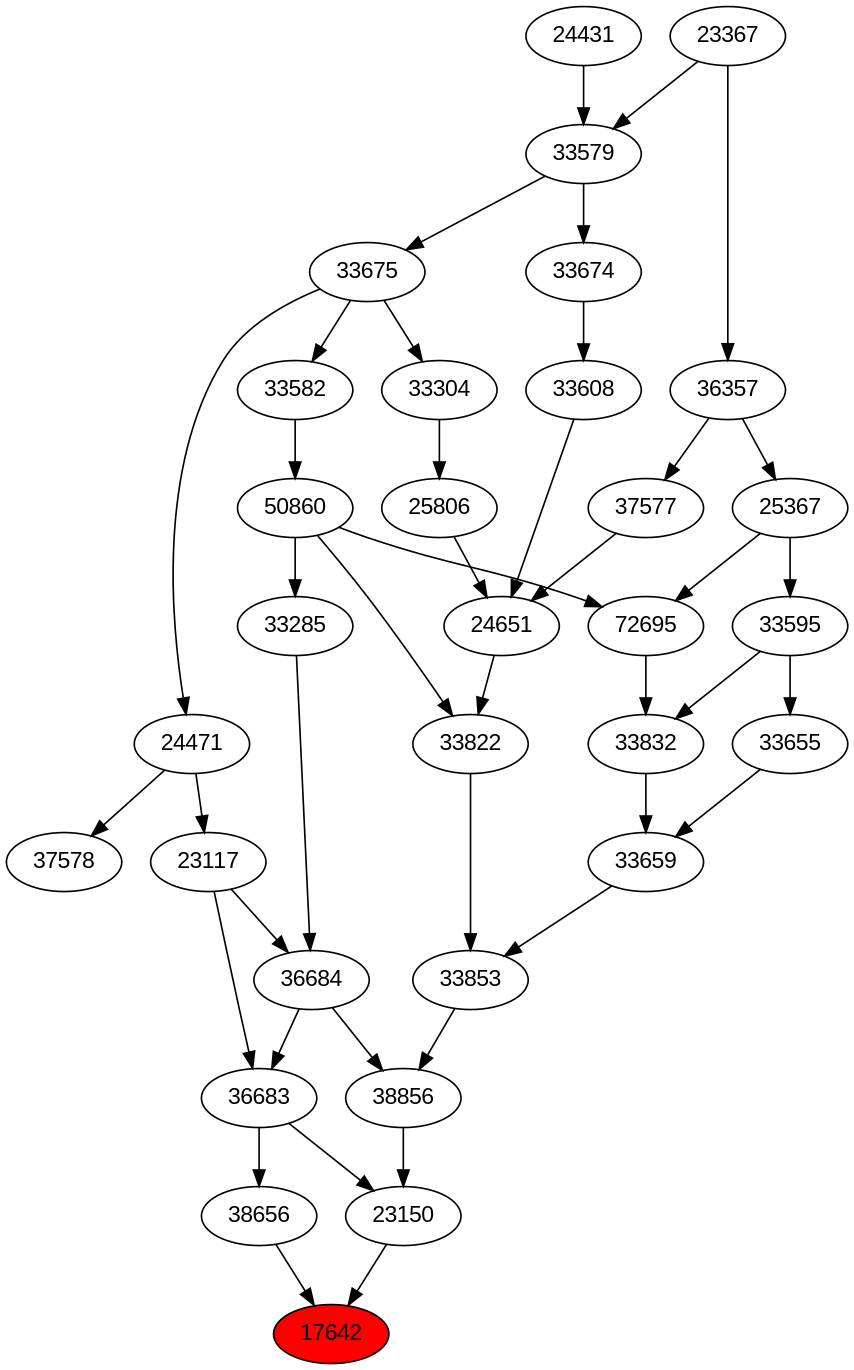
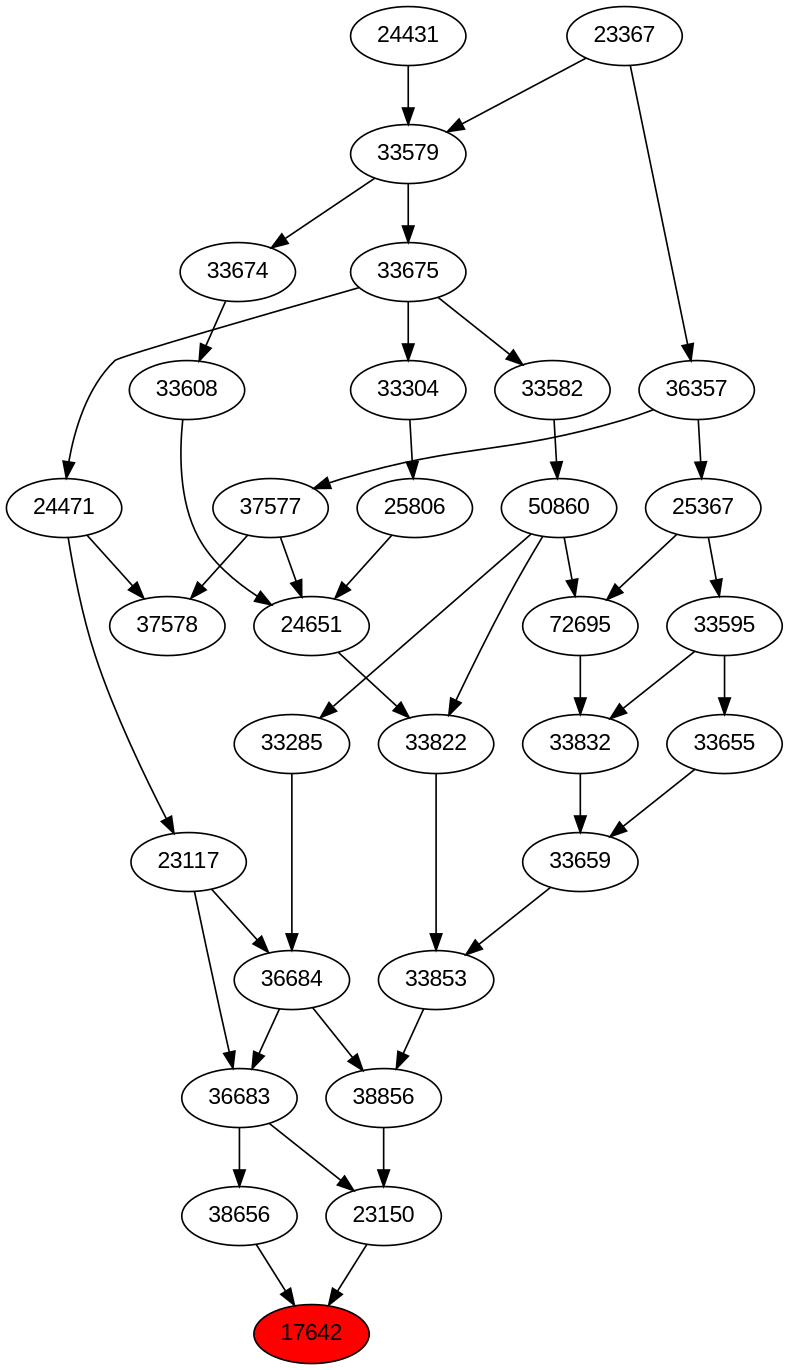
edge "37577" -> "37578": added
